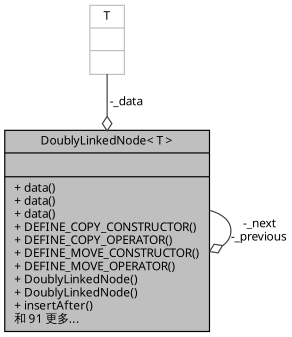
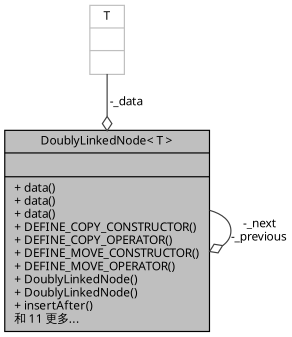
node "DoublyLinkedNode< T >": text "和 91 更多..." -> "和 11 更多..."
